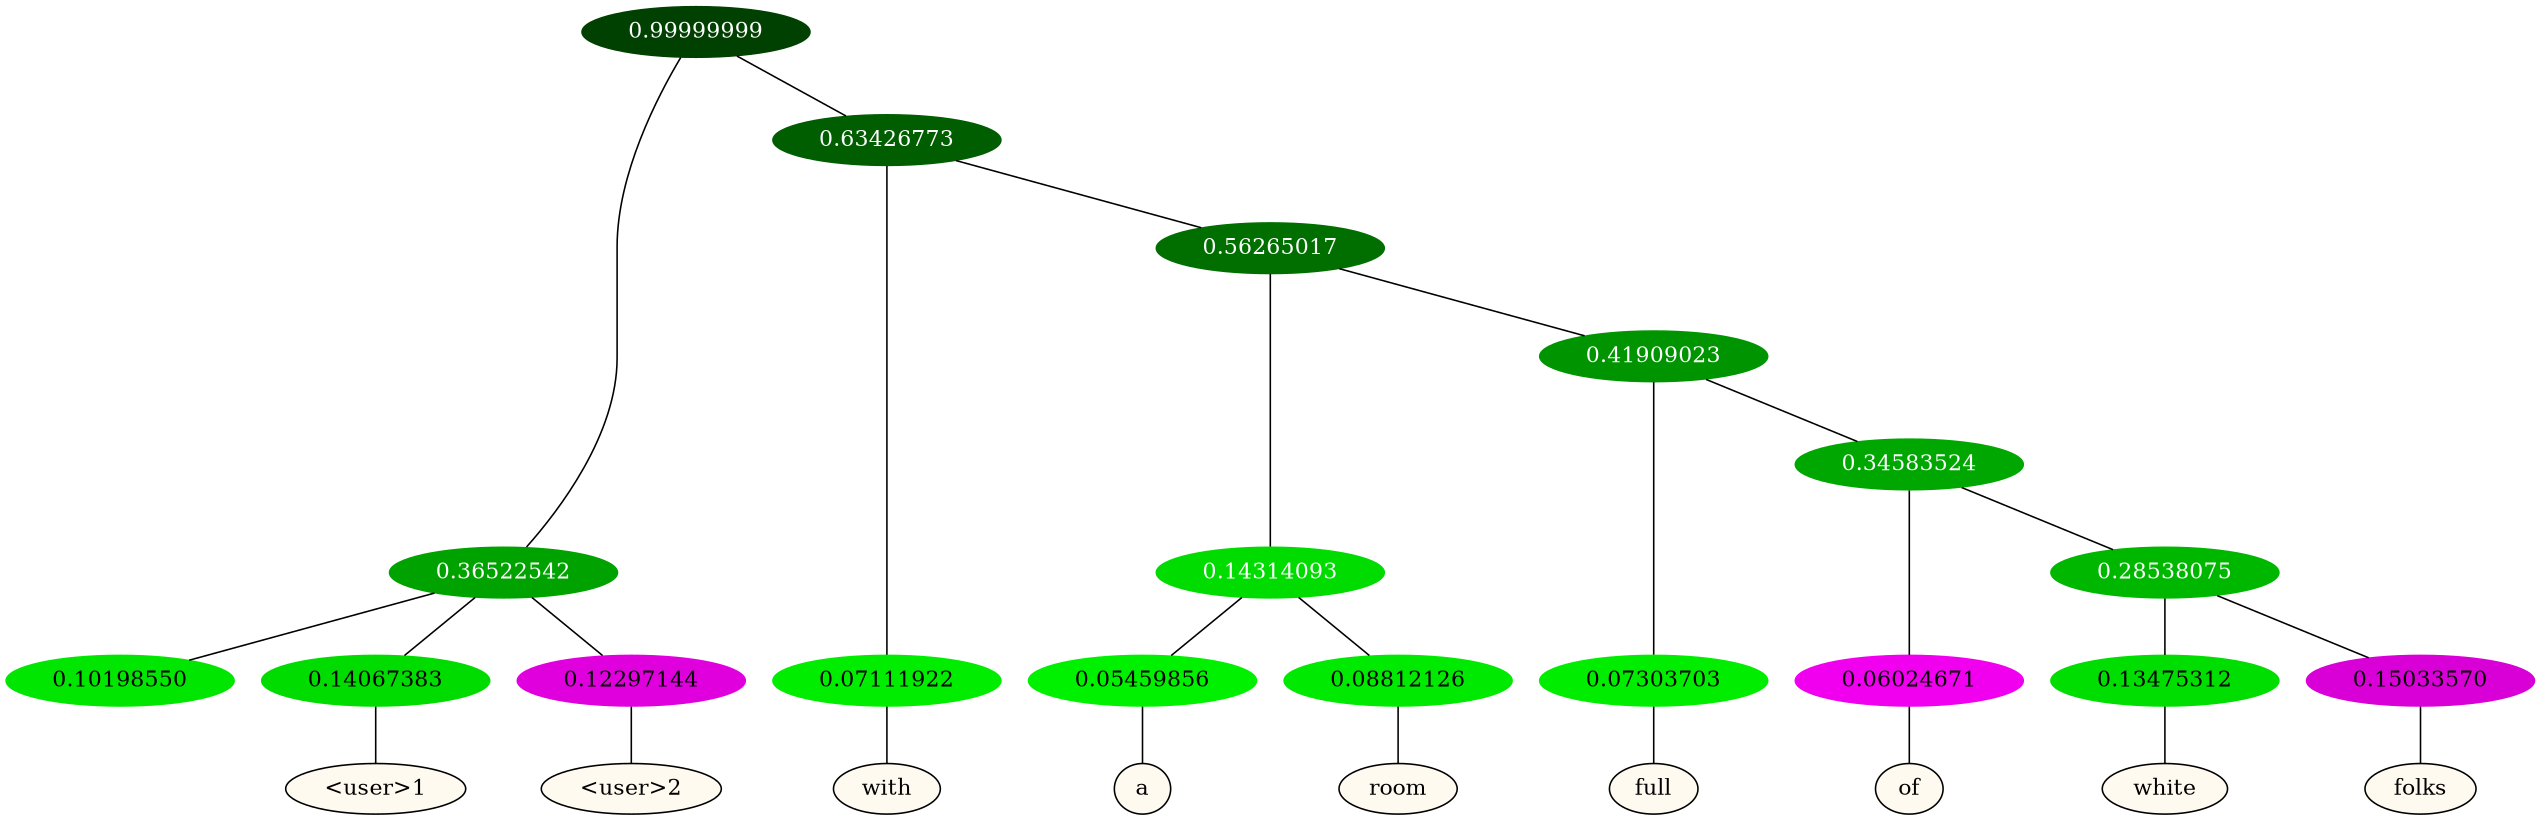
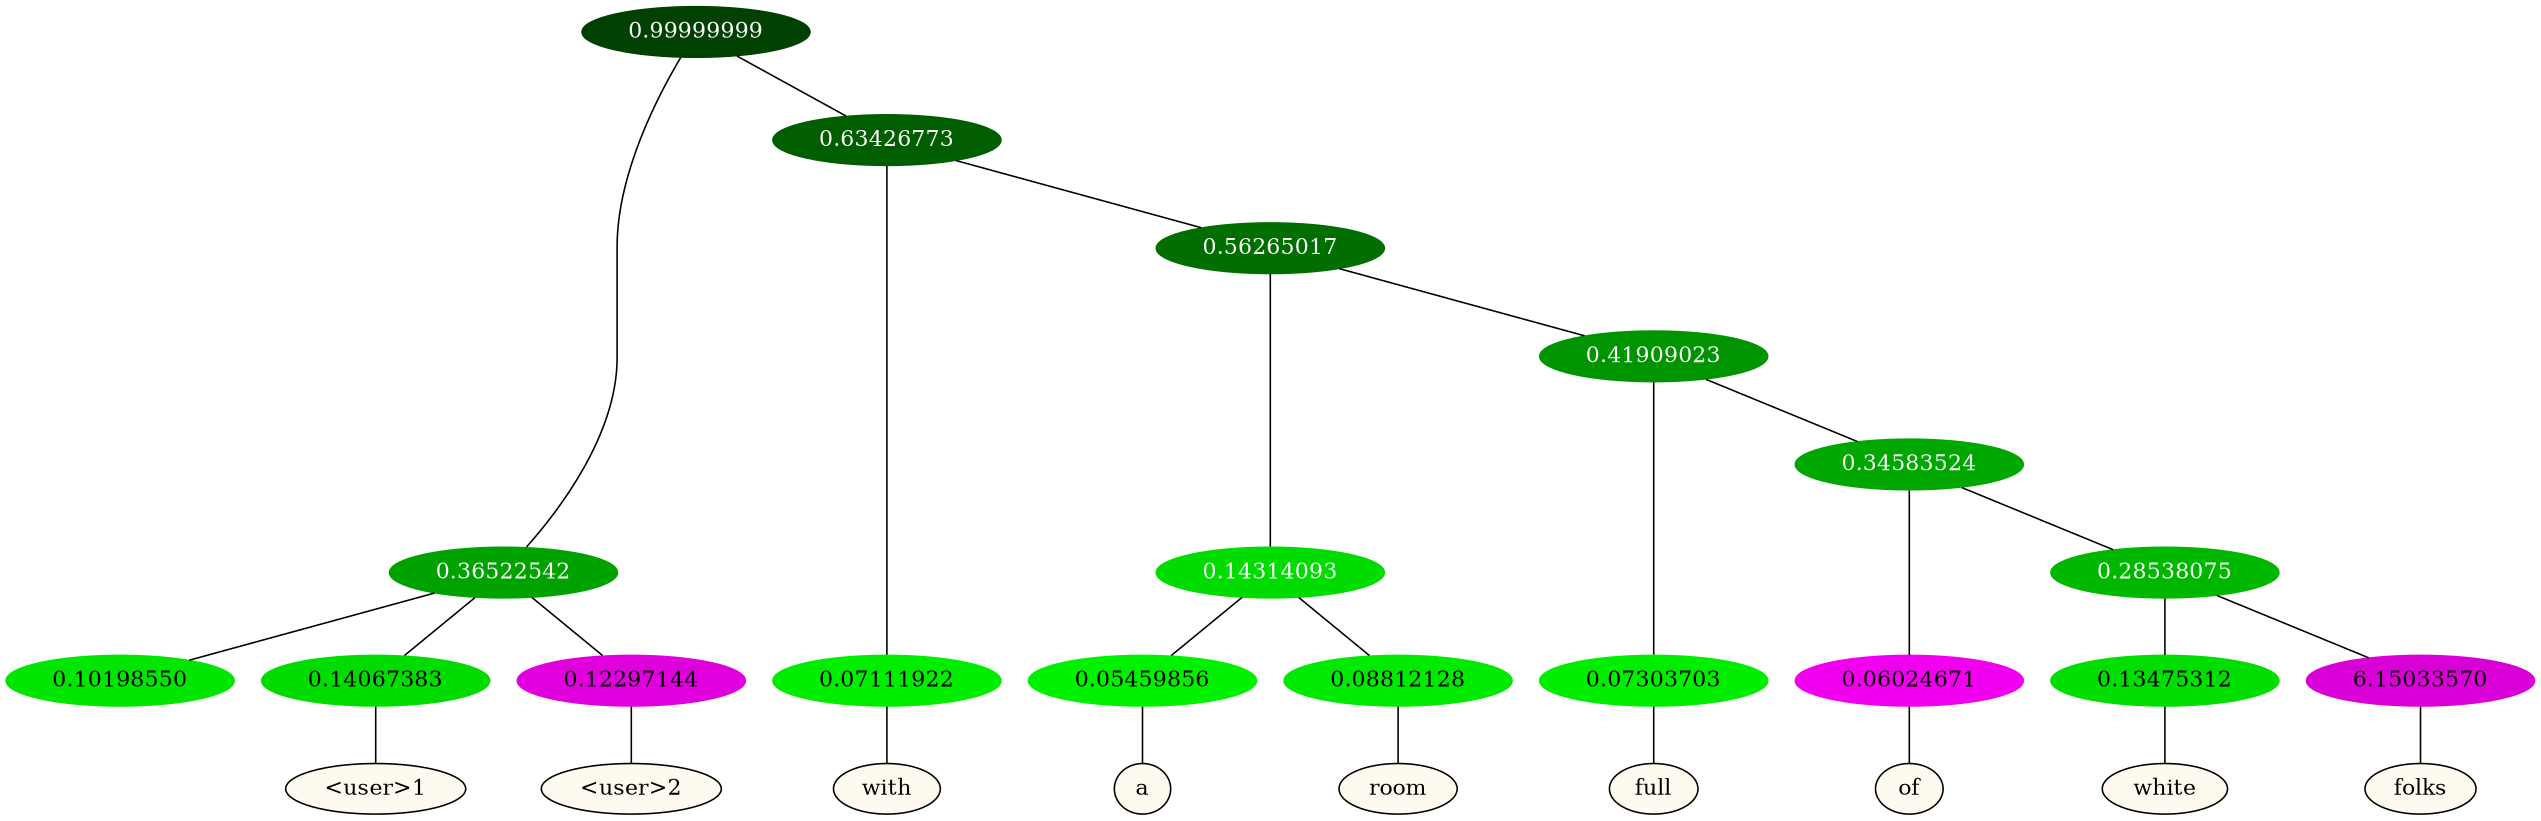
node "0.08812126": label "0.08812126" -> "0.08812128"
node "0.15033570": label "0.15033570" -> "6.15033570"
